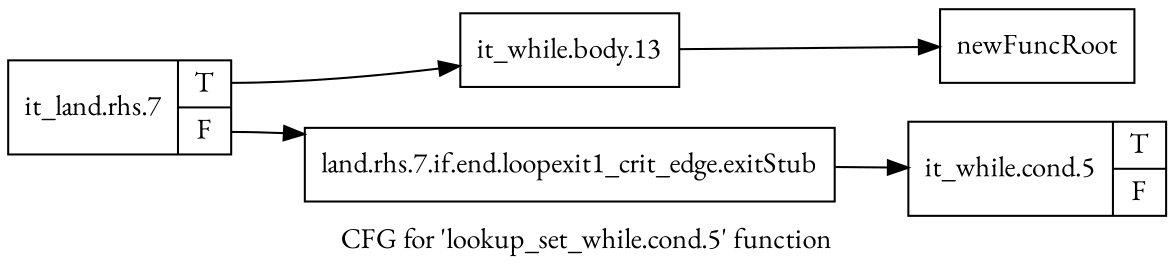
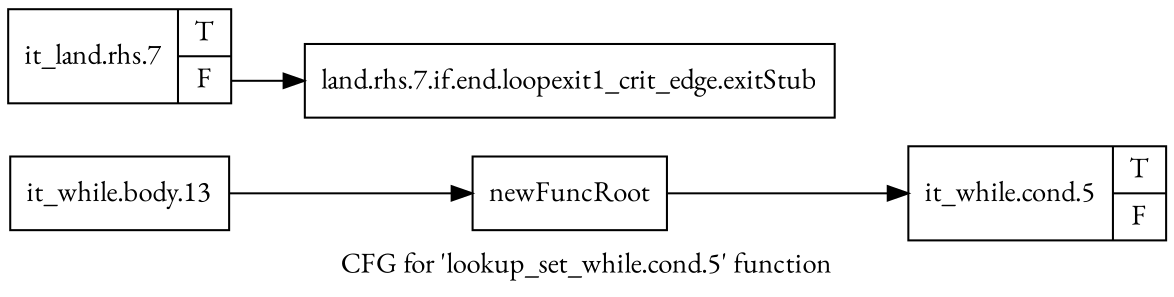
edge "it_land.rhs.7" -> "it_while.body.13": removed
edge "land.rhs.7.if.end.loopexit1_crit_edge.exitStub" -> "it_while.cond.5": now "newFuncRoot" -> "it_while.cond.5"
